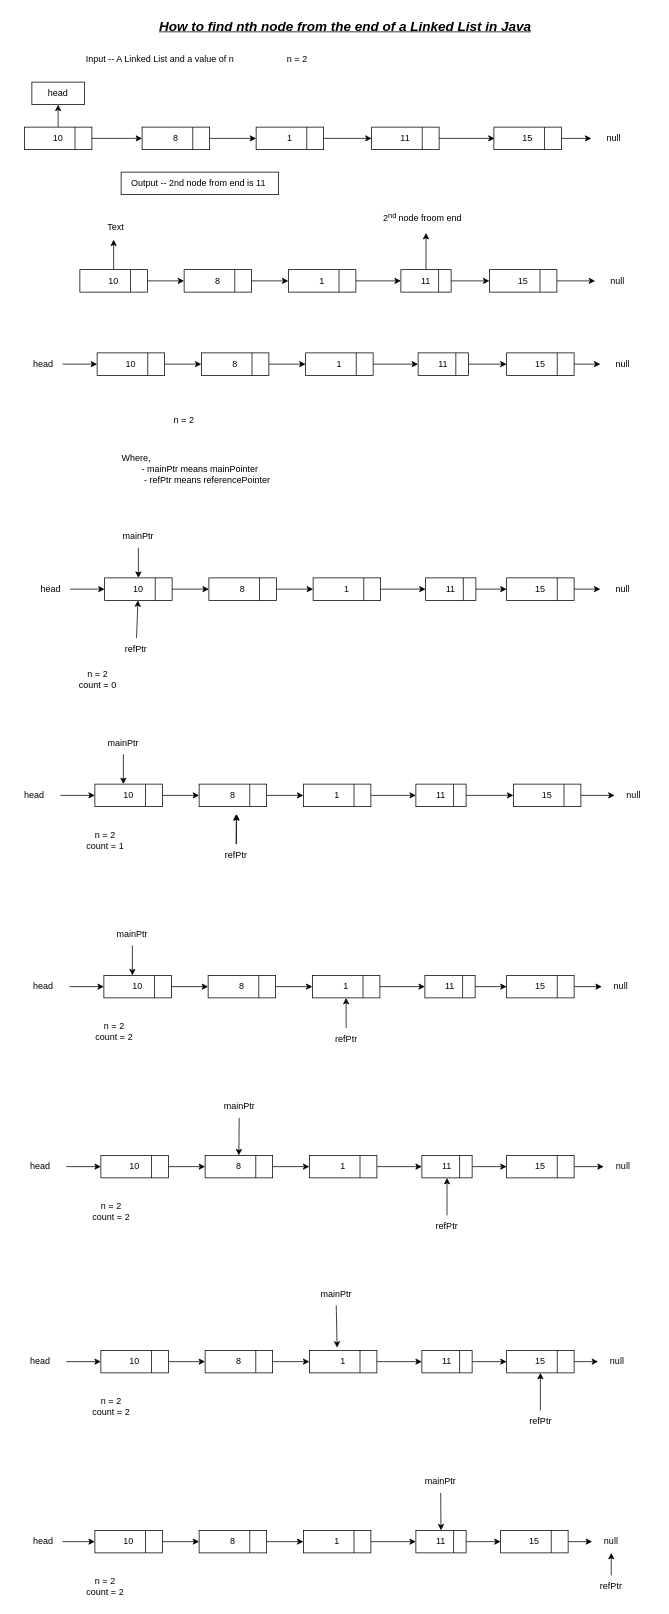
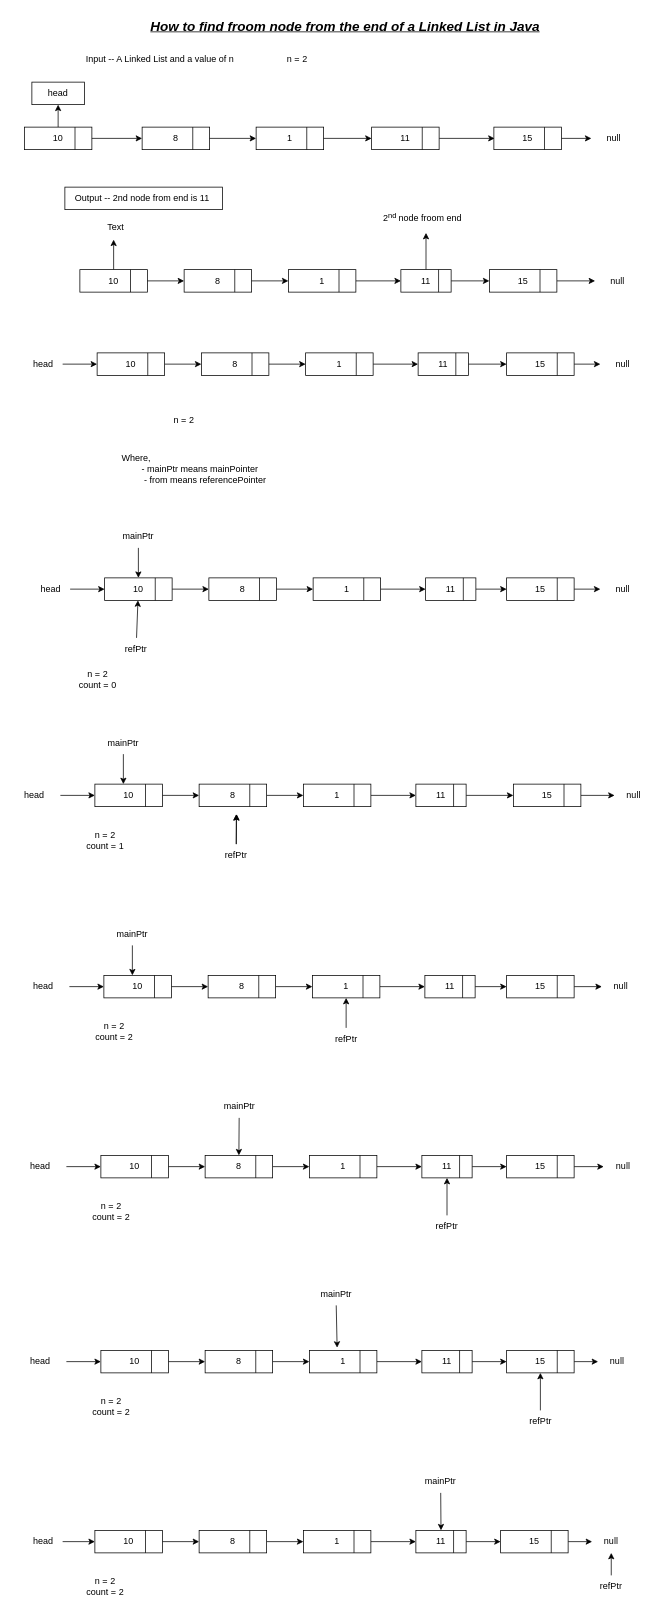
node "How to find nth node from the end of a Linked List in Java": label "How to find nth node from the end of a Linked List in Java" -> "How to find froom node from the end of a Linked List in Java"
node "Output -- 2nd node from end is 11": moved (200, 183) -> (144, 198)
node "Where, - mainPtr means mainPointer - refPtr means referencePointer": label "Where, - mainPtr means mainPointer - refPtr means referencePointer" -> "Where, - mainPtr means mainPointer - from means referencePointer"
